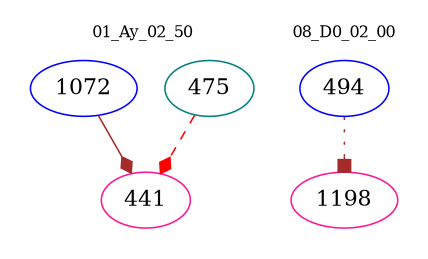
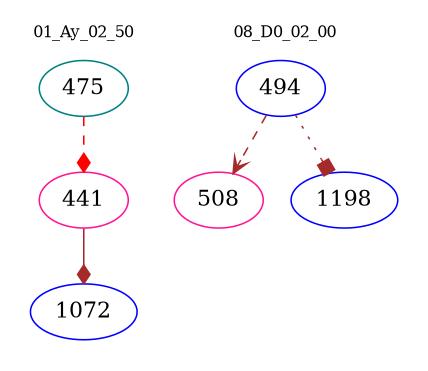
edge "1072" -> "441": reversed
node "508": added
node "1198": color deeppink -> blue
